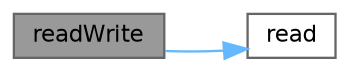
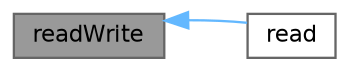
edge "readWrite" -> "read": reversed
